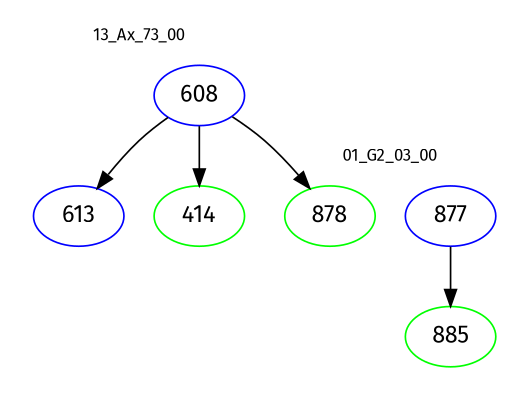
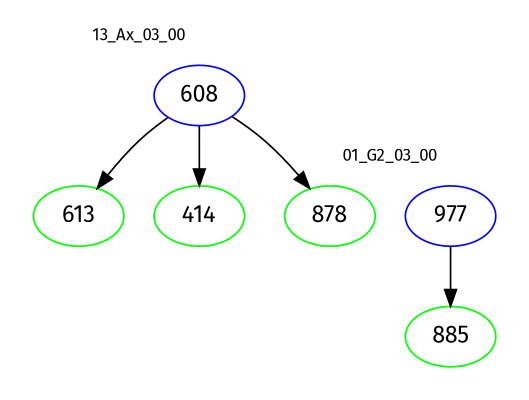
cluster "13_Ax_73_00": label "13_Ax_73_00" -> "13_Ax_03_00"
node "613": color blue -> green
node "877": label "877" -> "977"
